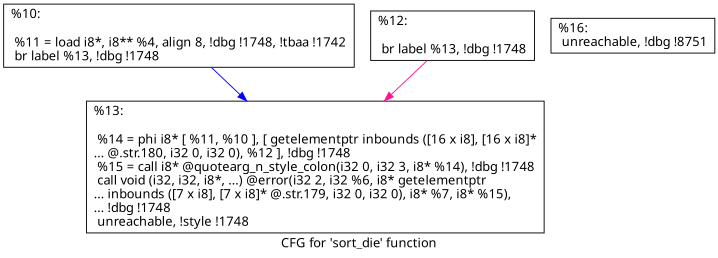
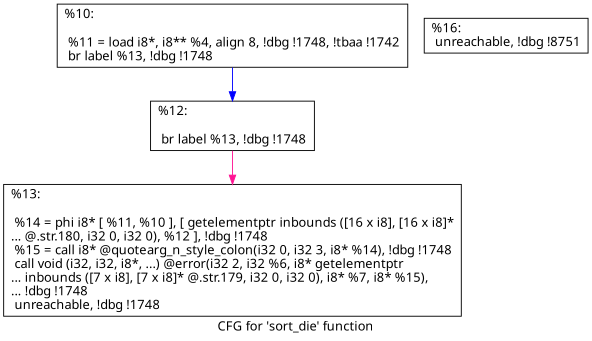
edge "%10:" -> "%13:": now "%10:" -> "%12:"
node "%13:": text "unreachable, !style !1748" -> "unreachable, !dbg !1748"
